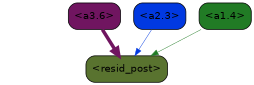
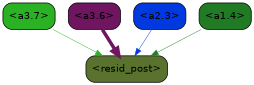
node "<a3.7>": added
